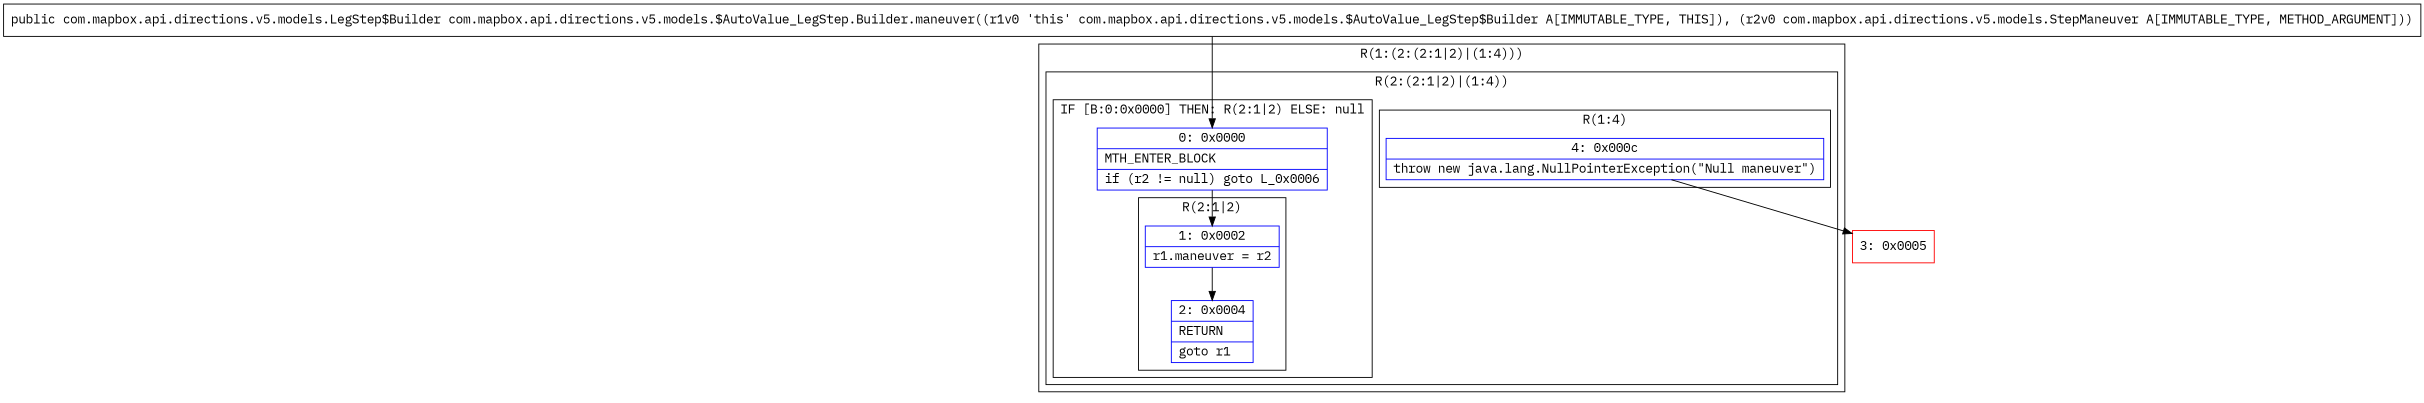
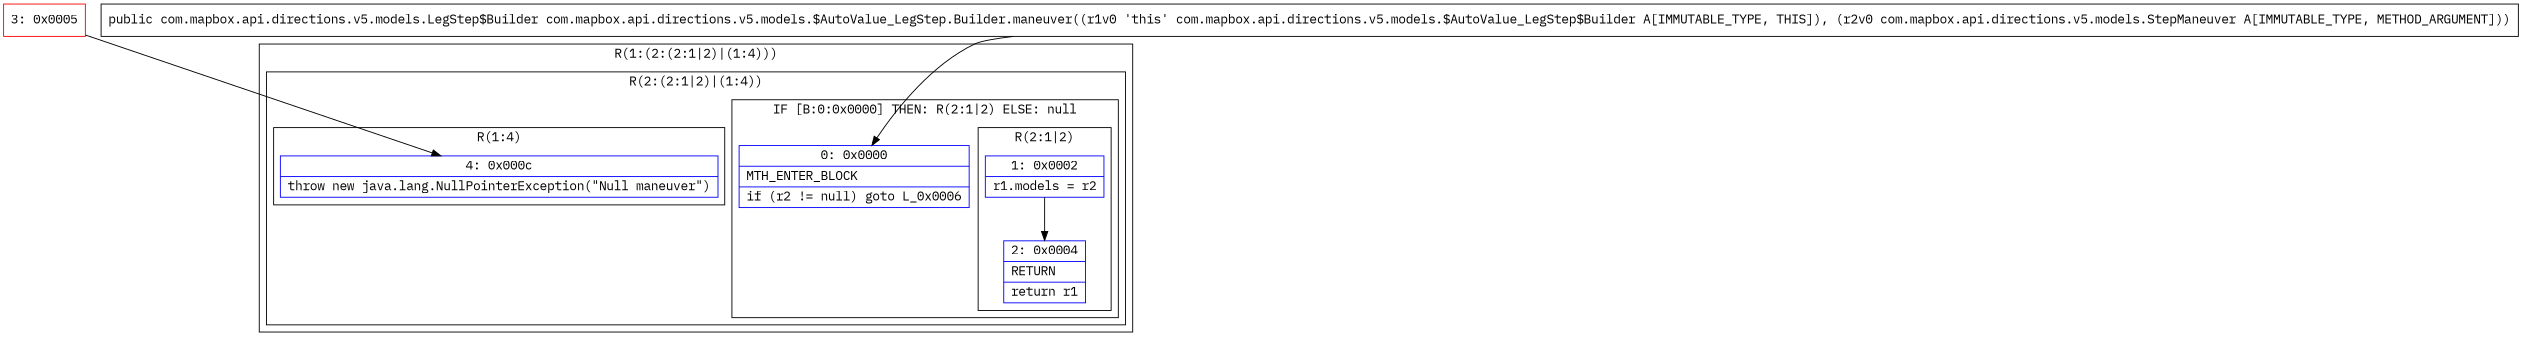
edge "0: 0x0000" -> "1: 0x0002": removed
edge "4: 0x000c" -> "3: 0x0005": reversed
node "1: 0x0002": text "r1.maneuver = r2" -> "r1.models = r2"
node "2: 0x0004": text "goto r1" -> "return r1"
